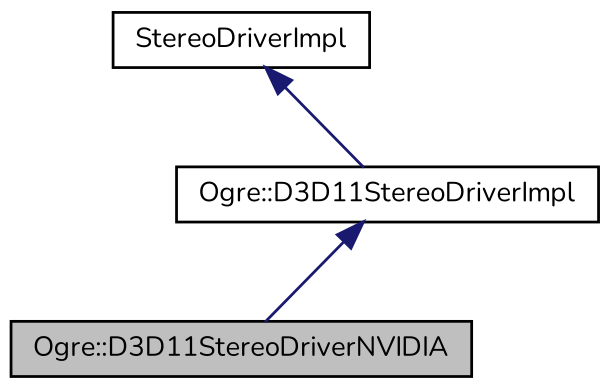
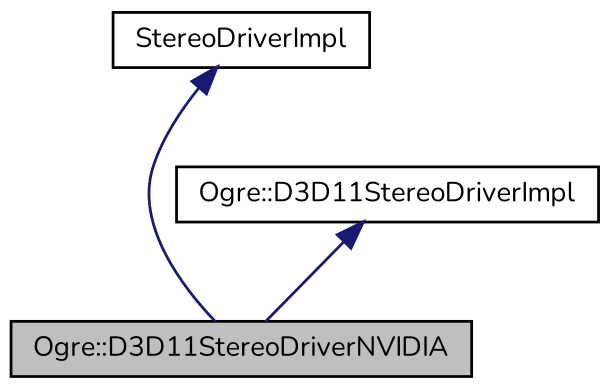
edge "Ogre::D3D11StereoDriverImpl" -> "StereoDriverImpl": now "Ogre::D3D11StereoDriverNVIDIA" -> "StereoDriverImpl"
